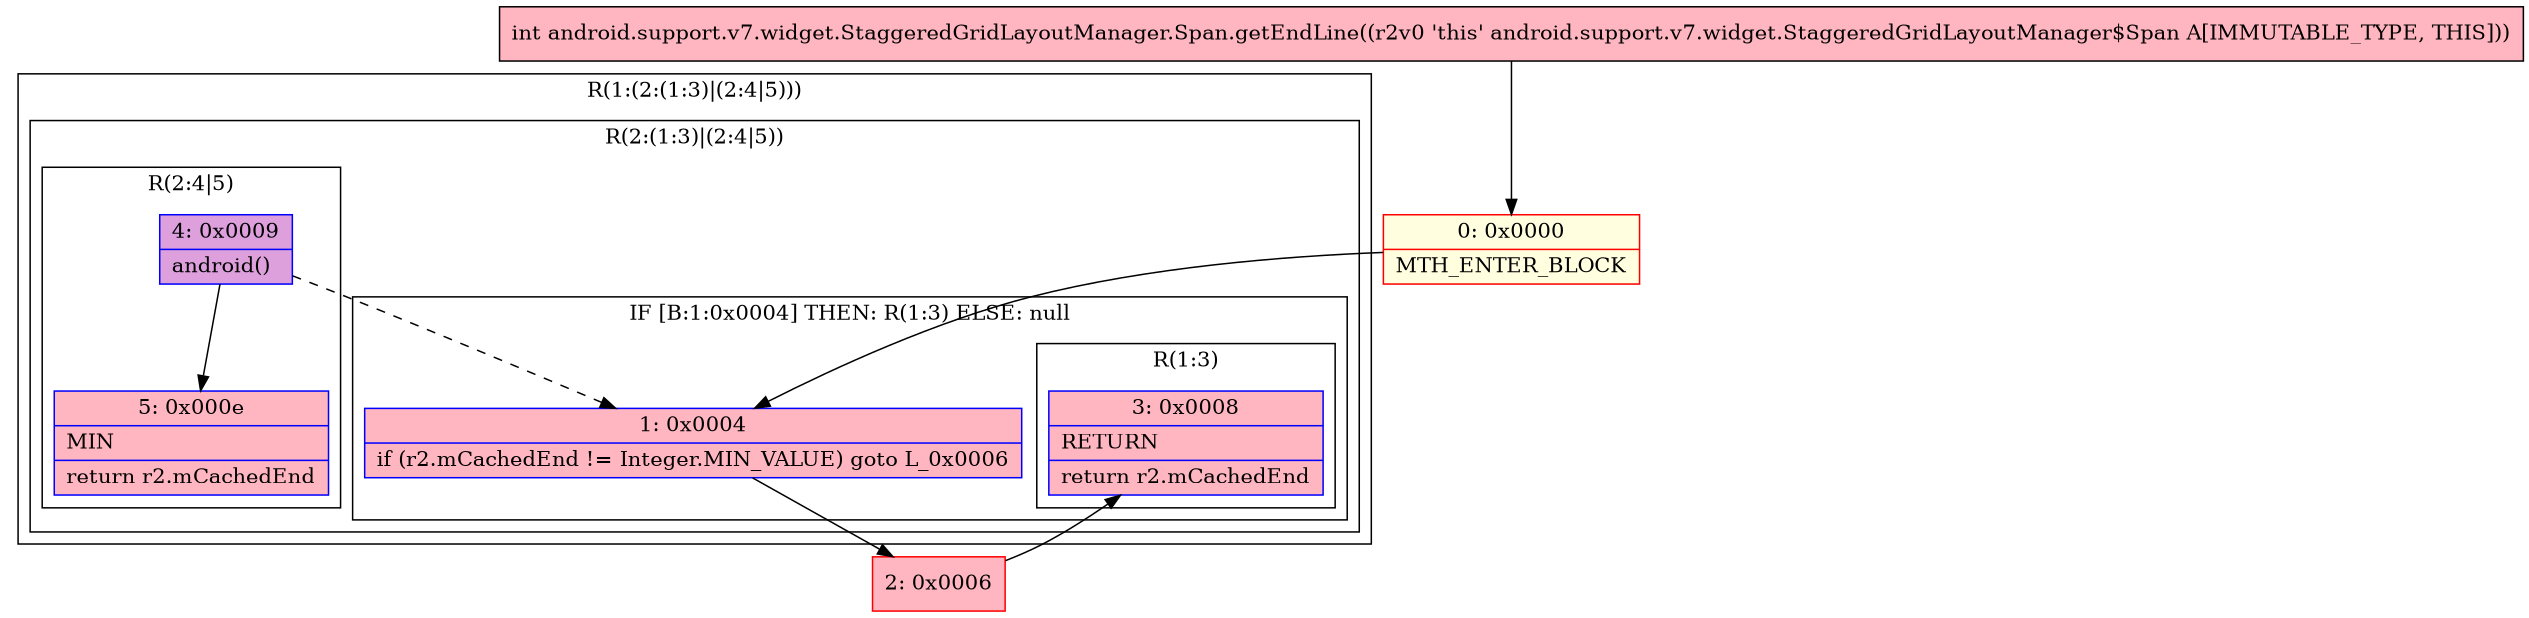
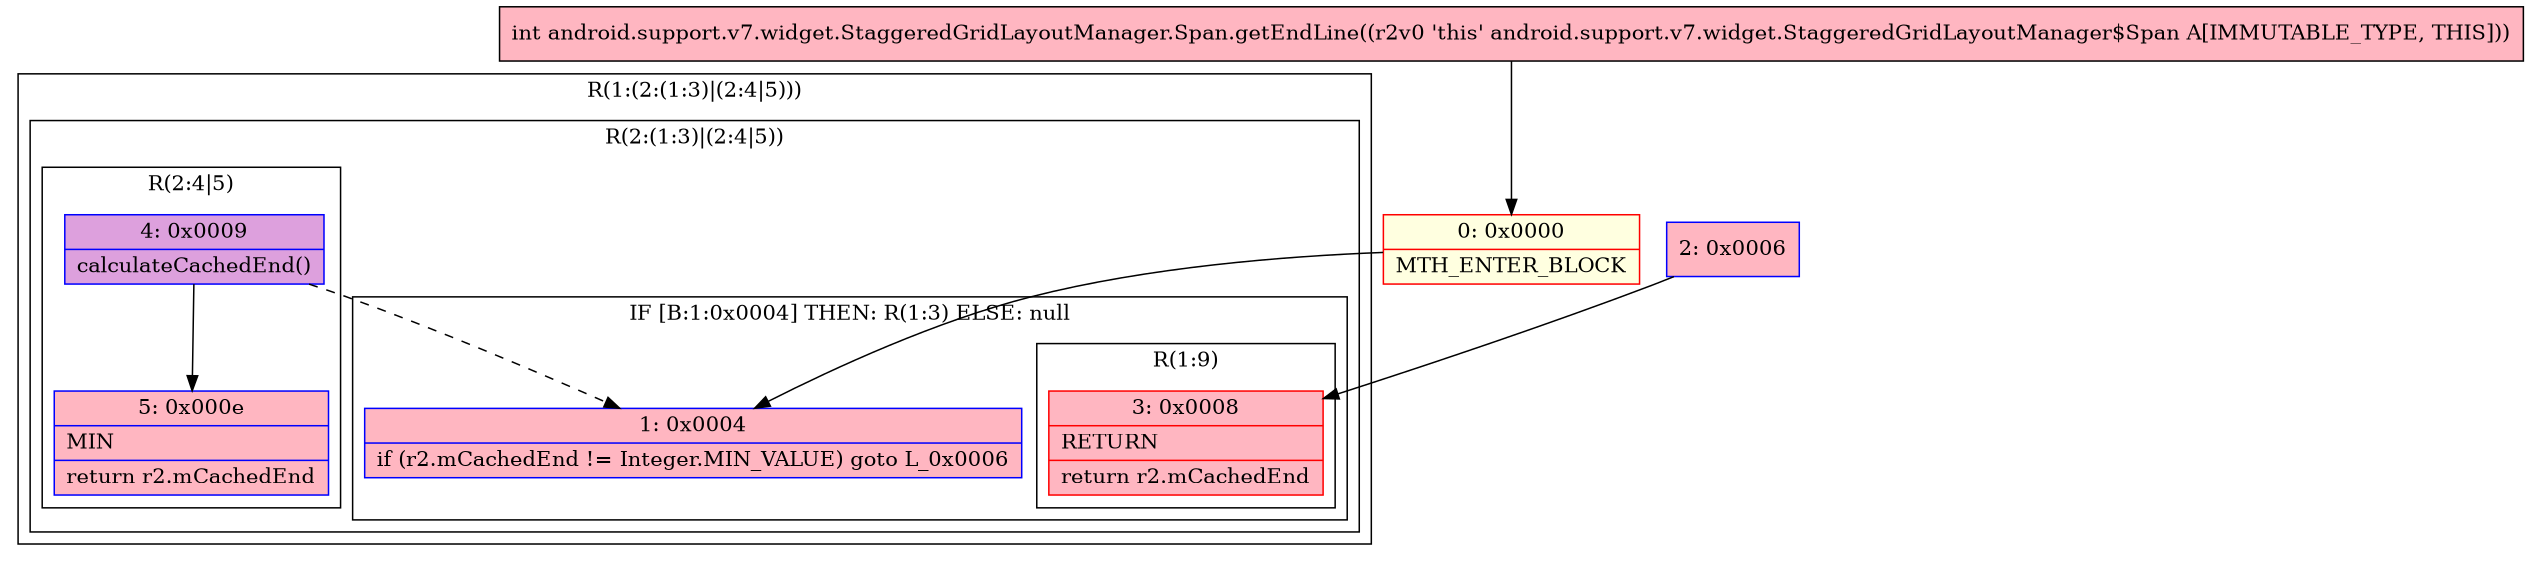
node "4: 0x0009": text "android()" -> "calculateCachedEnd()"
cluster "R(1:3)": label "R(1:3)" -> "R(1:9)"
node "3: 0x0008": color blue -> red
edge "1: 0x0004" -> "2: 0x0006": removed
node "2: 0x0006": color red -> blue
